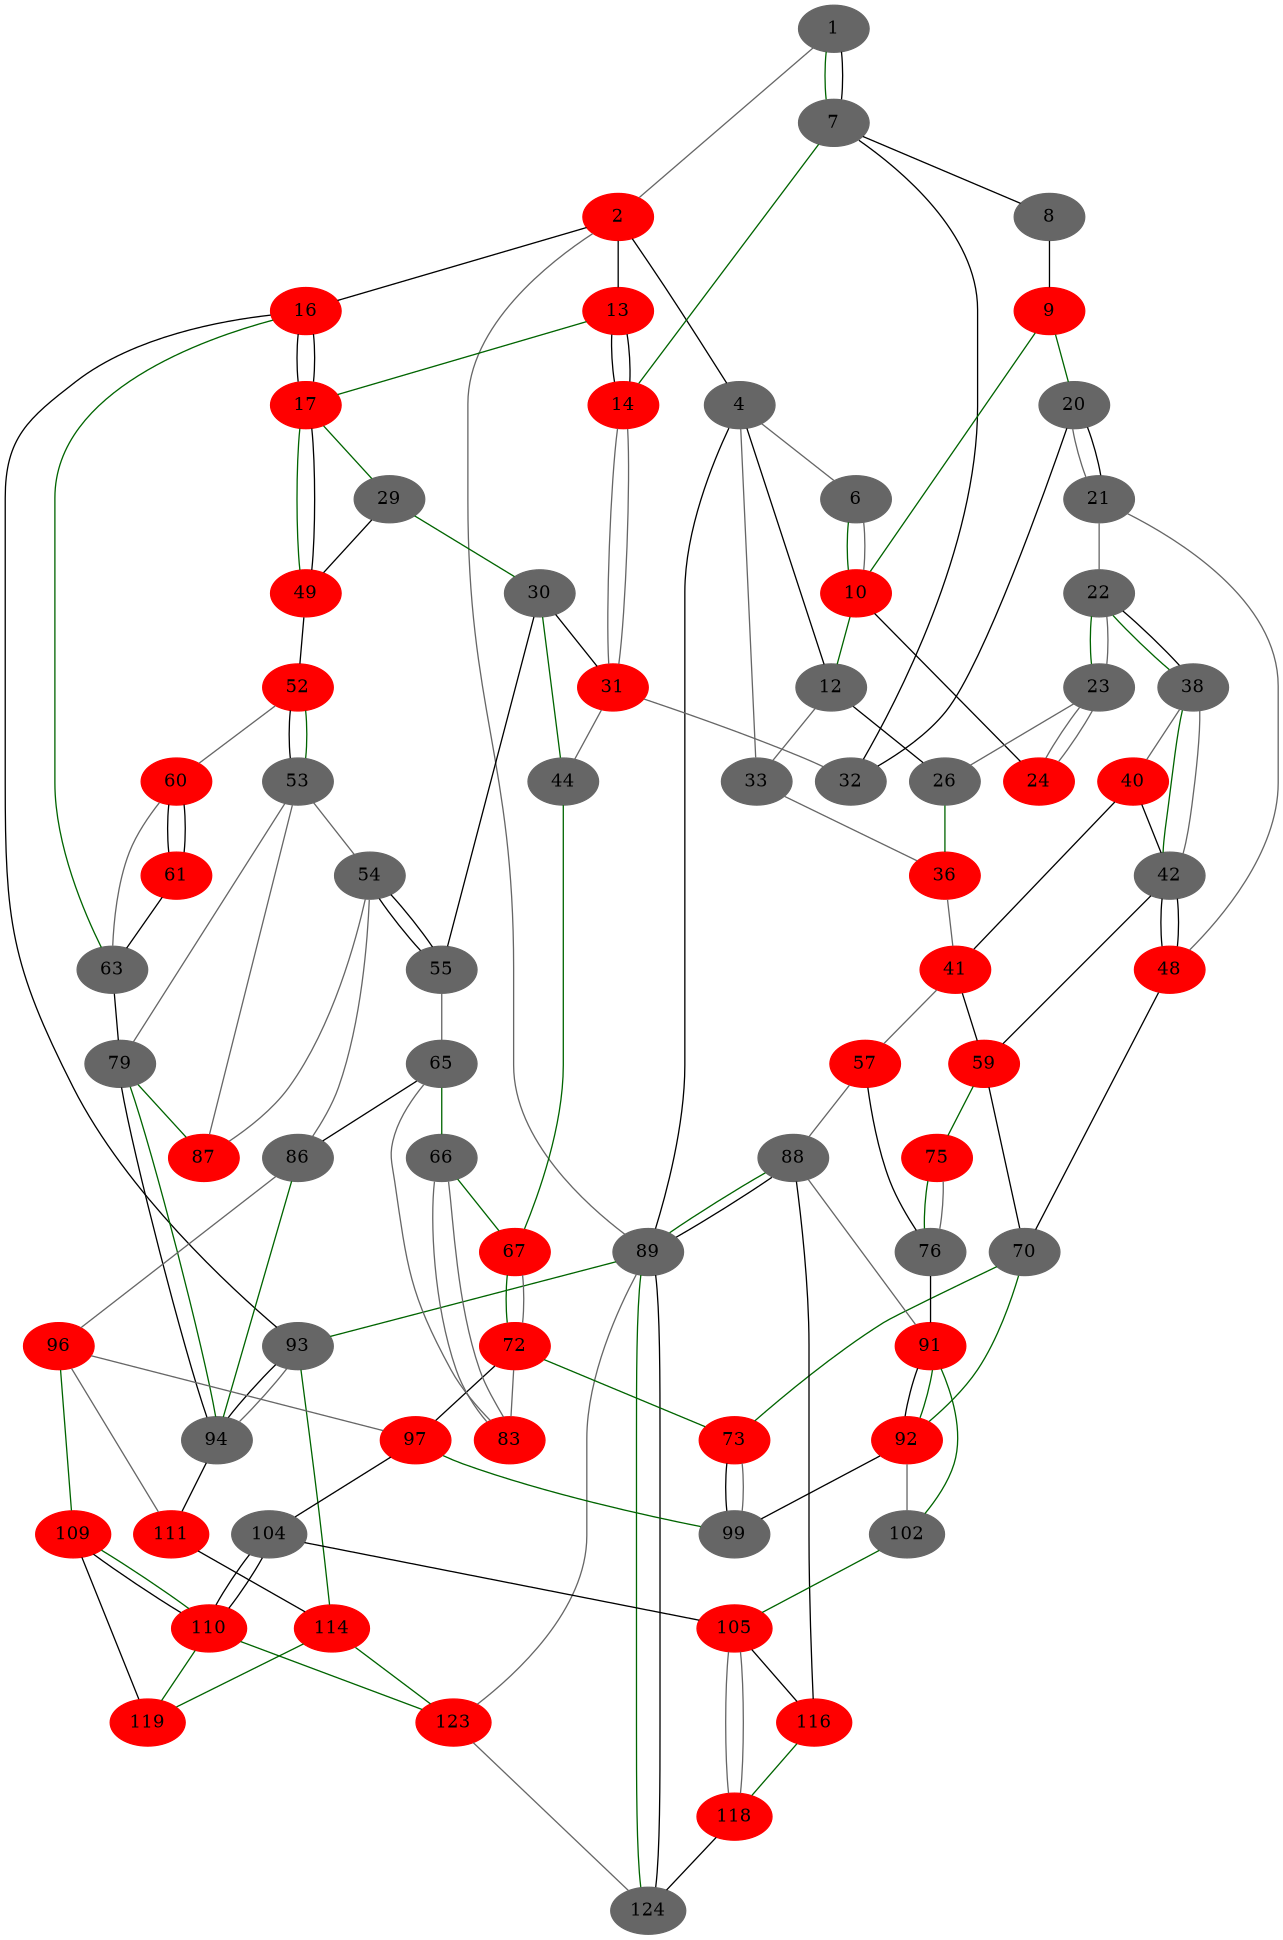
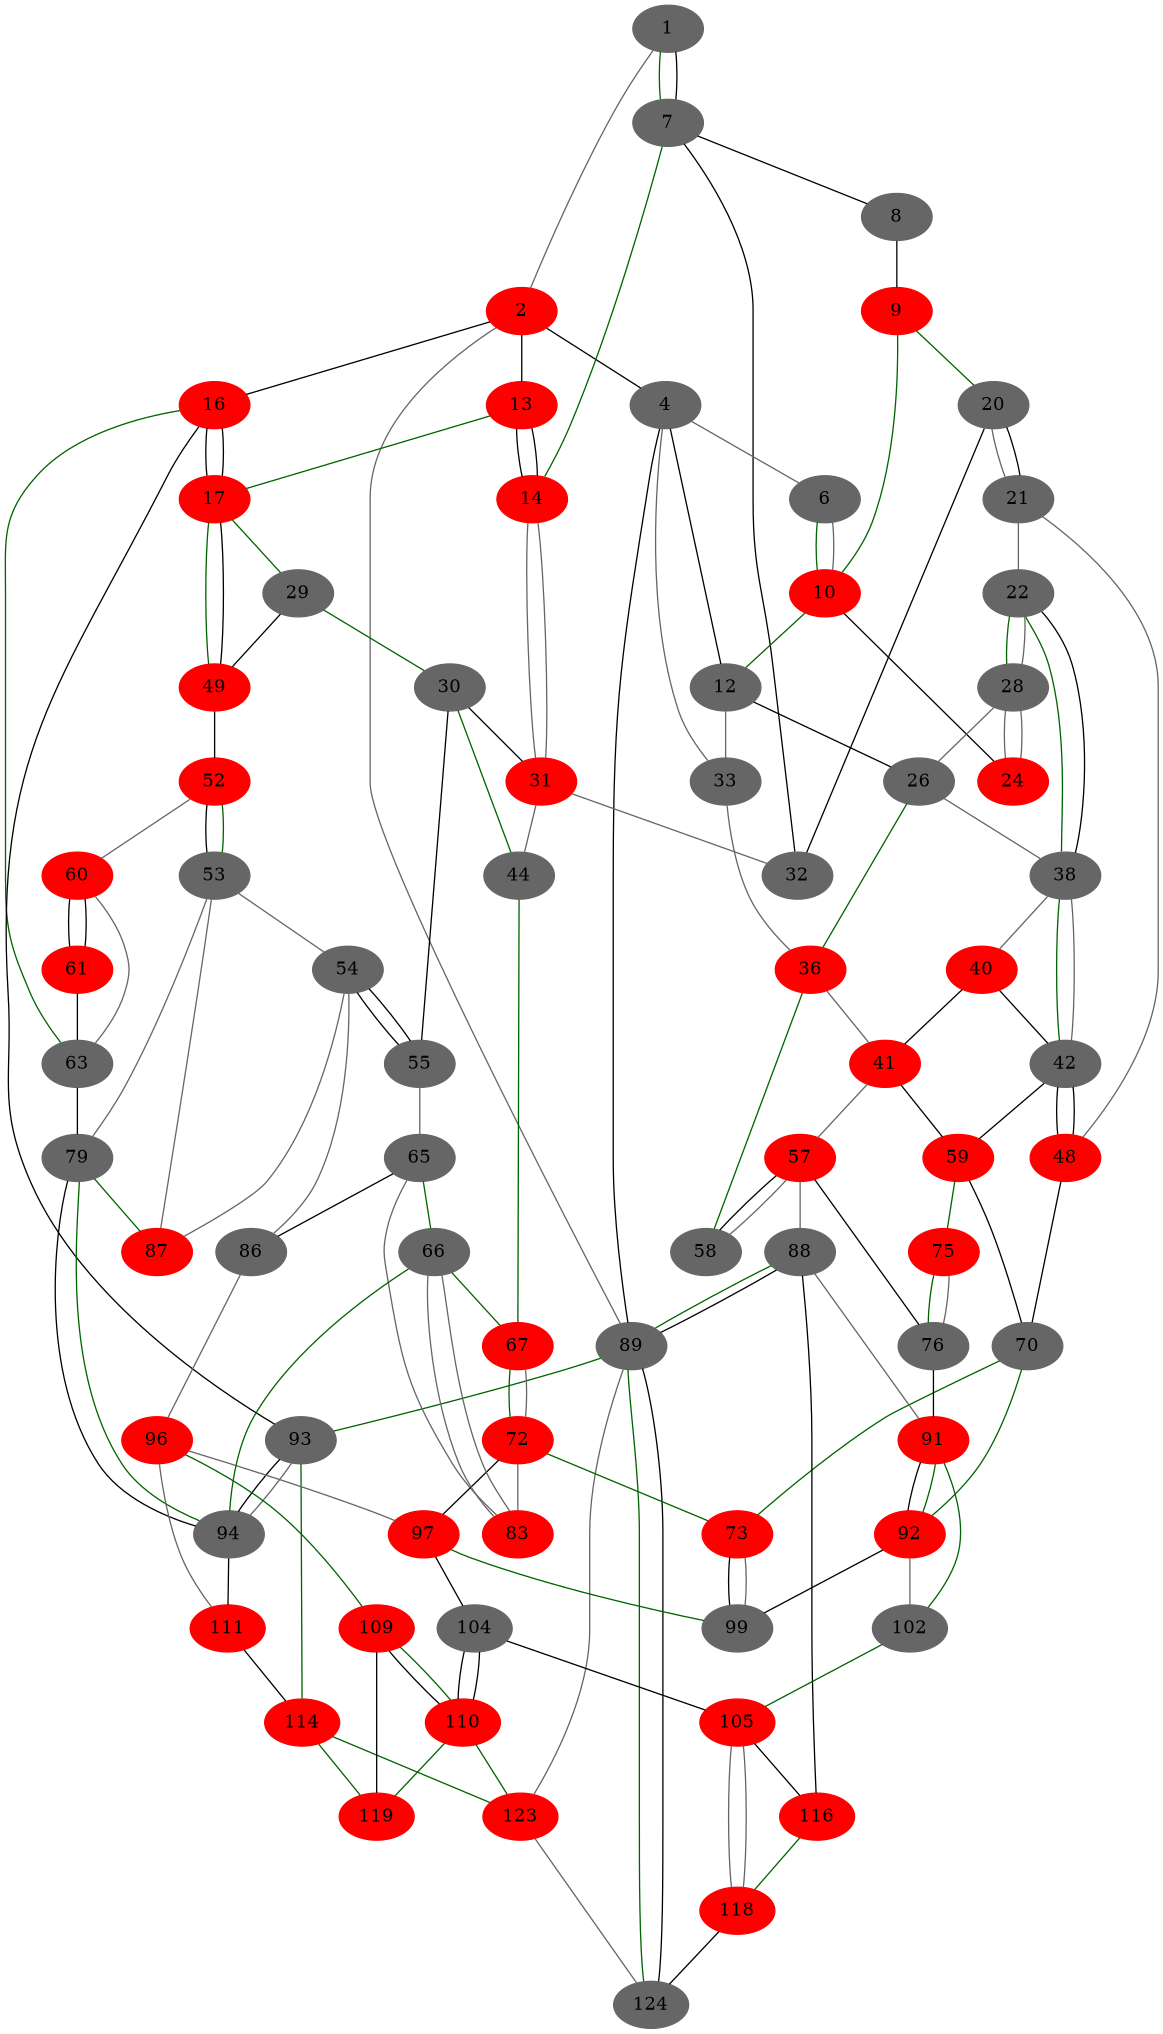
node "23": label "23" -> "28"
edge "26" -- "38": added
node "58": added
edge "86" -- "94": now "66" -- "94"
